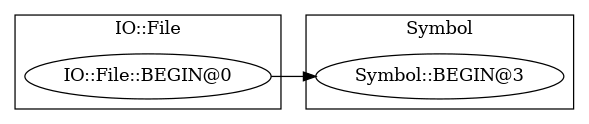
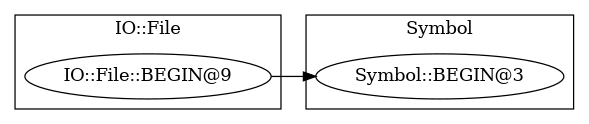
node "IO::File::BEGIN@0": label "IO::File::BEGIN@0" -> "IO::File::BEGIN@9"
